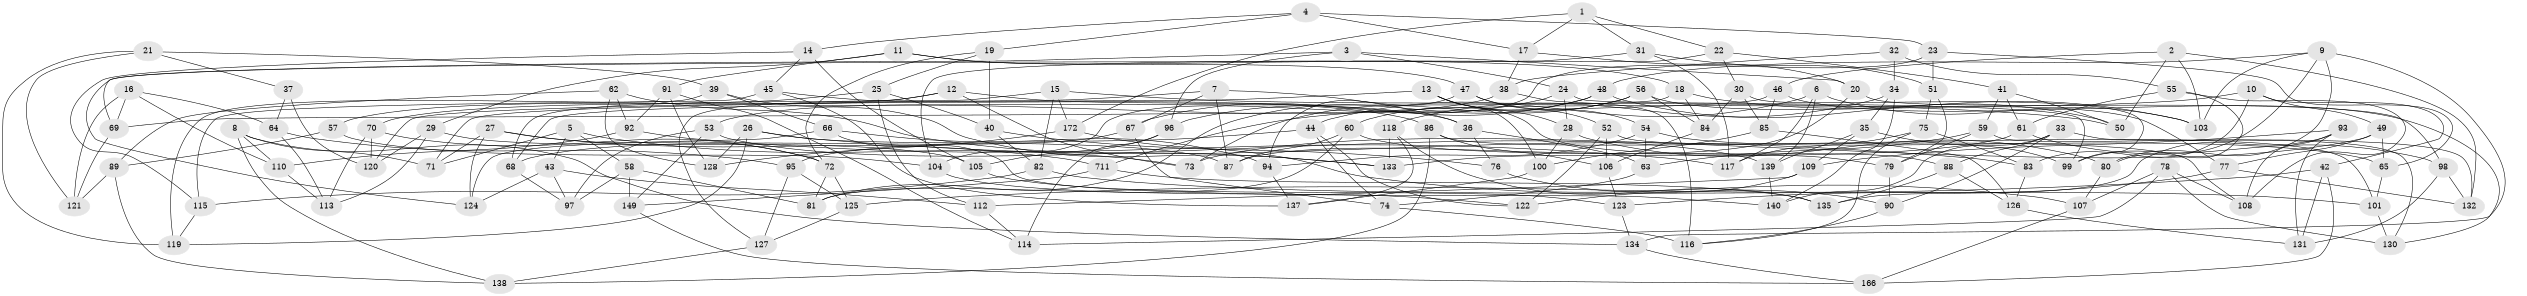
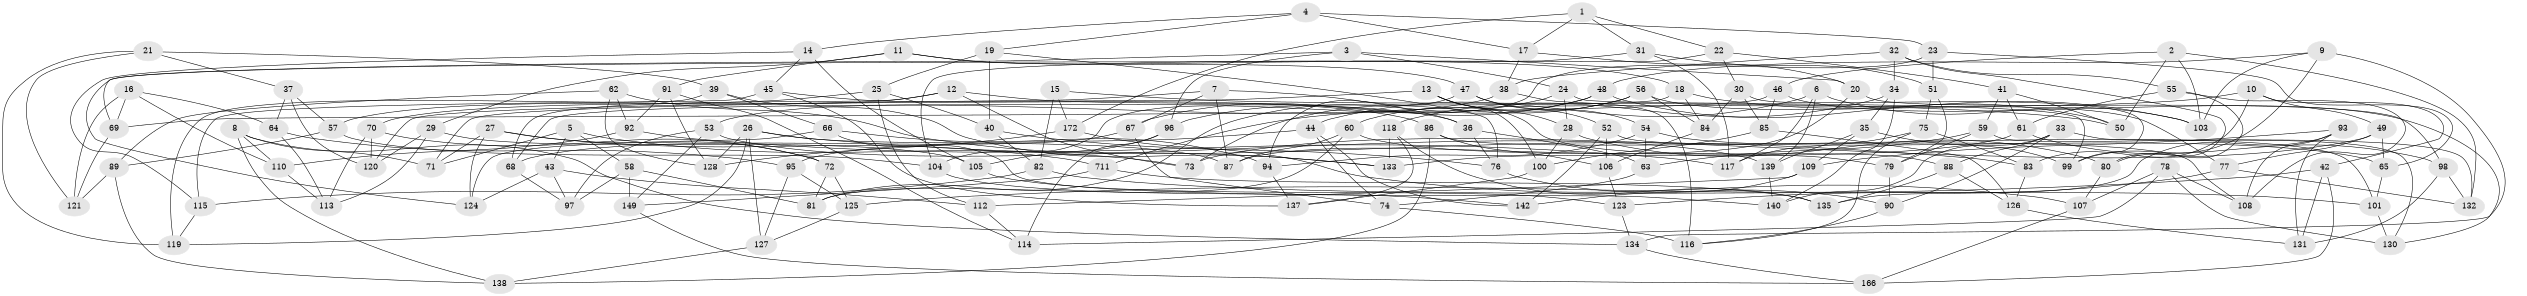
edge "19" -- "72": now "19" -- "76"
edge "15" -- "127": now "26" -- "127"
edge "37" -- "57": added
edge "9" -- "80": now "32" -- "80"
node "122": label "122" -> "142"
